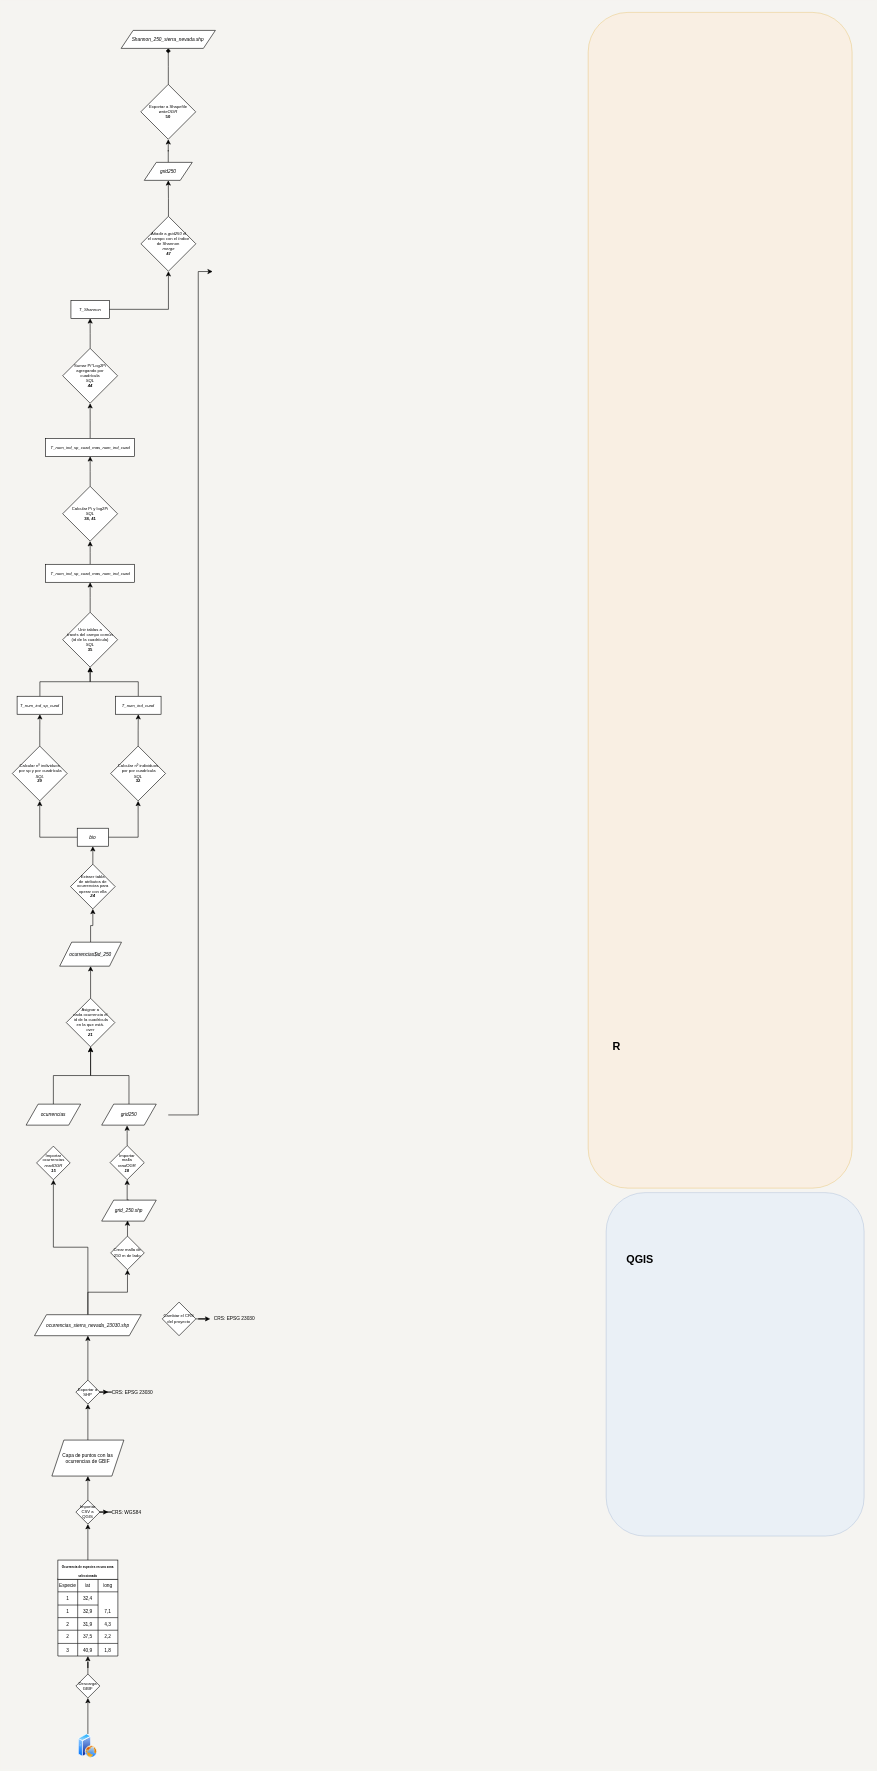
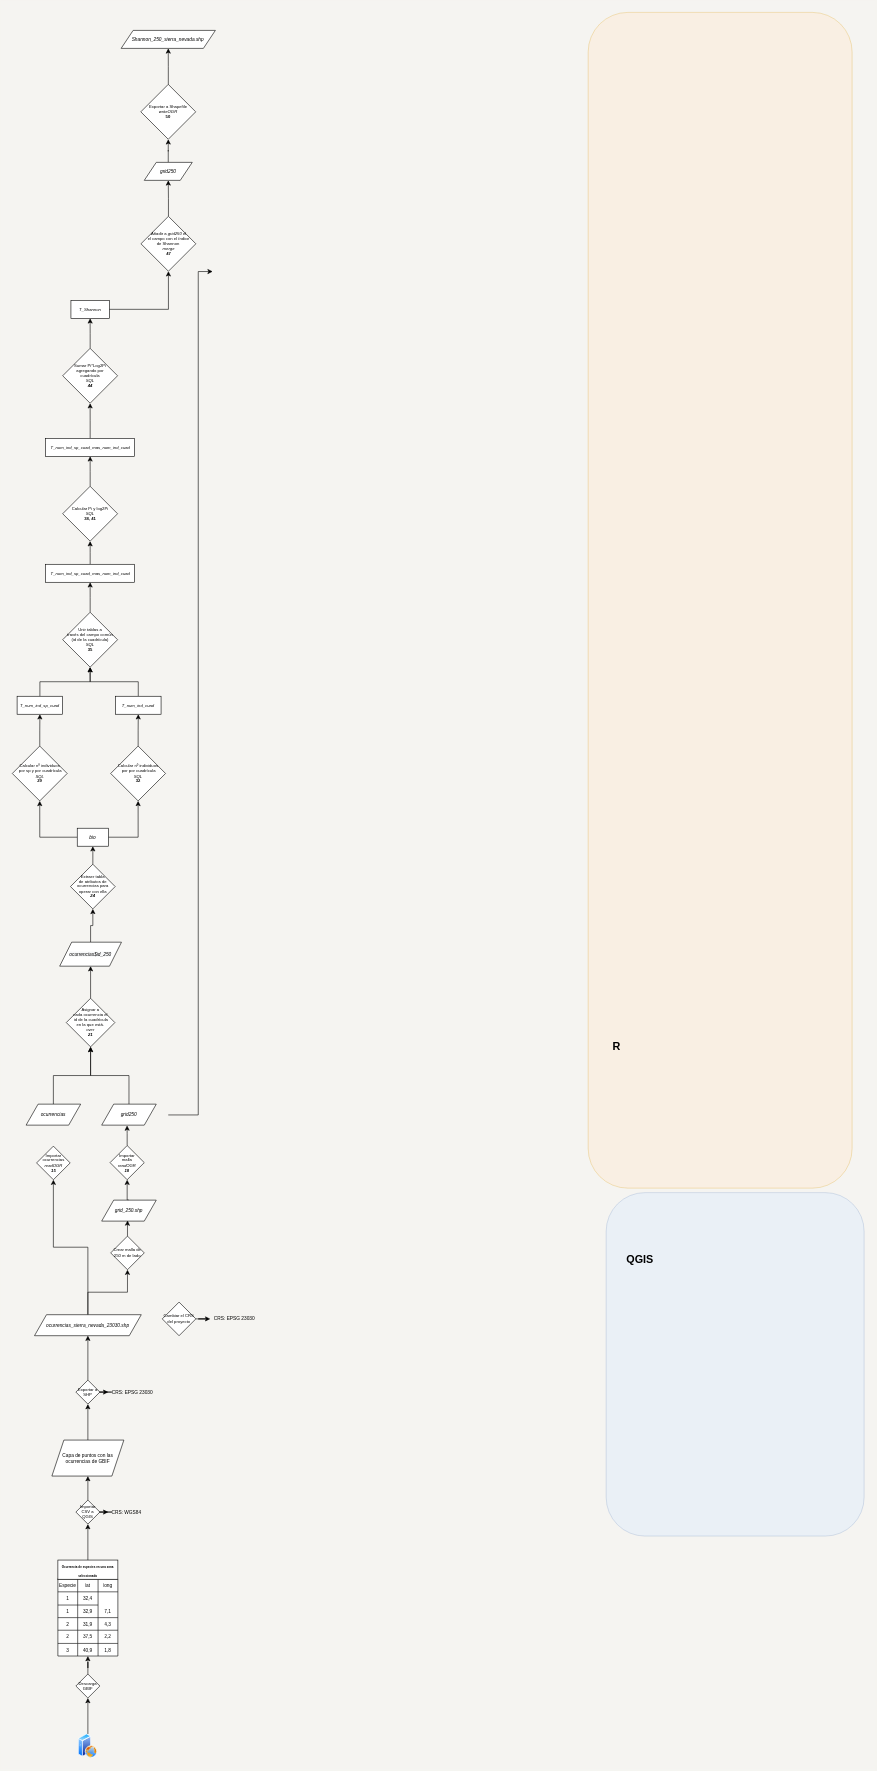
edge "Exportar a Shapefile writeOGR 50" -> "Shannon_250_sierra_nevada.shp": arrowhead diamond -> classic
